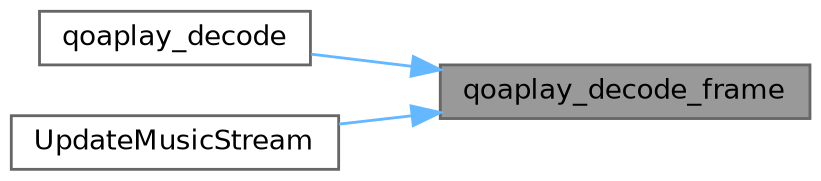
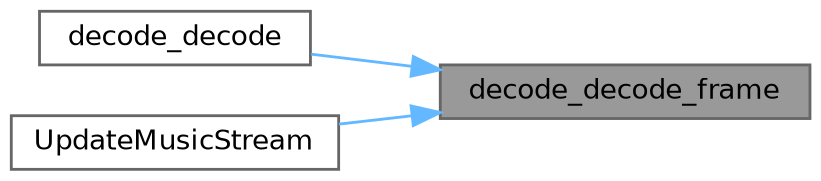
node "qoaplay_decode": label "qoaplay_decode" -> "decode_decode"
node "qoaplay_decode_frame": label "qoaplay_decode_frame" -> "decode_decode_frame"
